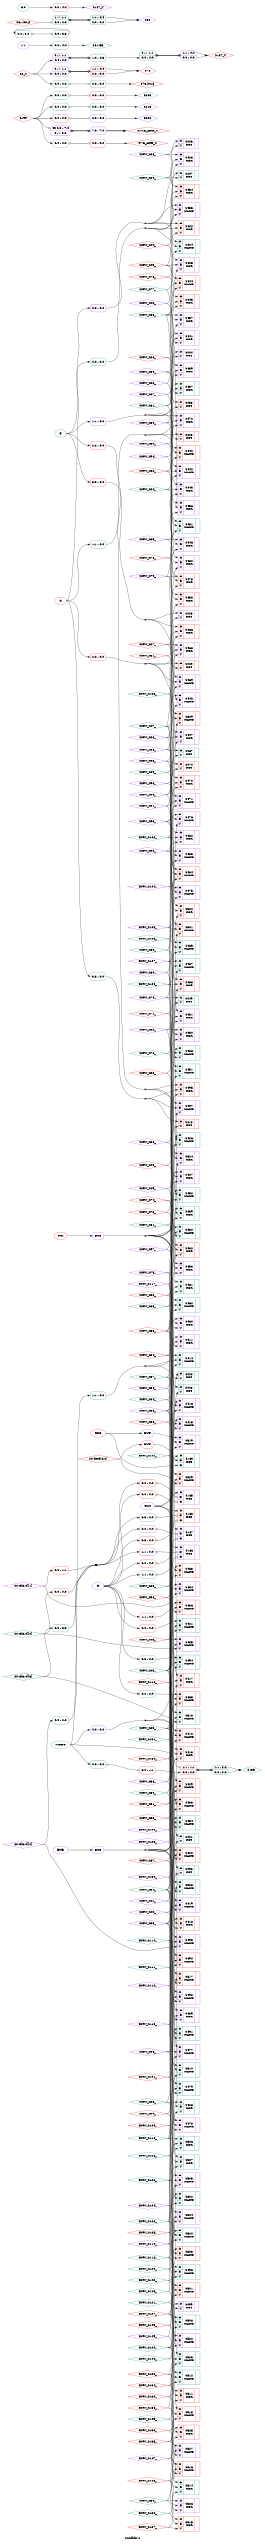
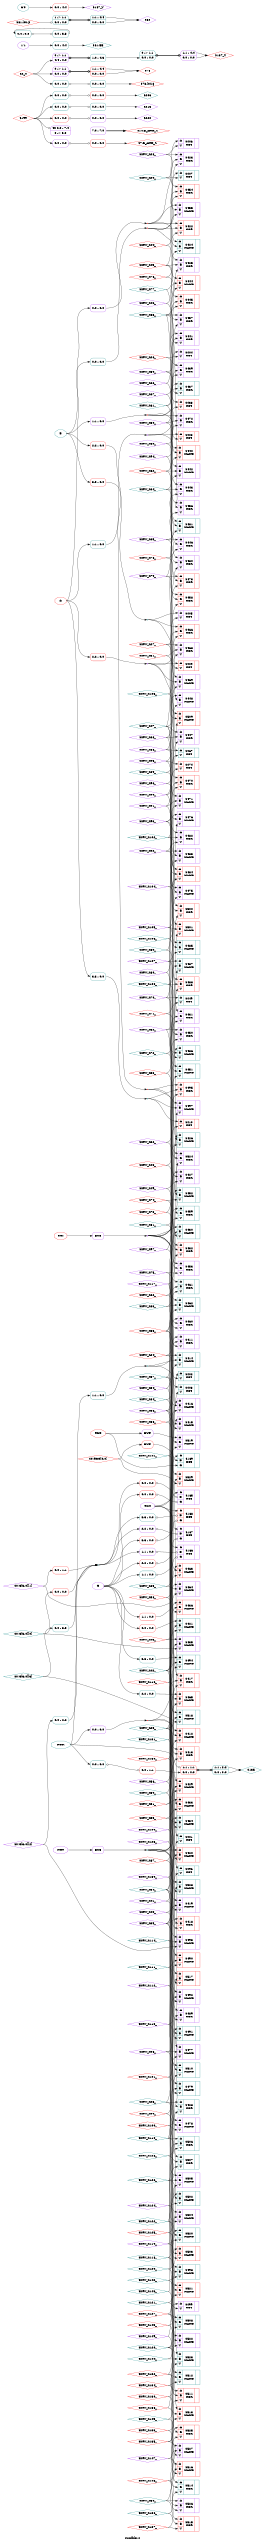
edge "4x 0:0 - 7:4" -- "7:0 - 7:0": removed
node "MODO": label "MODO" -> "NOR"
node "ENB": label "ENB" -> "NOT"
